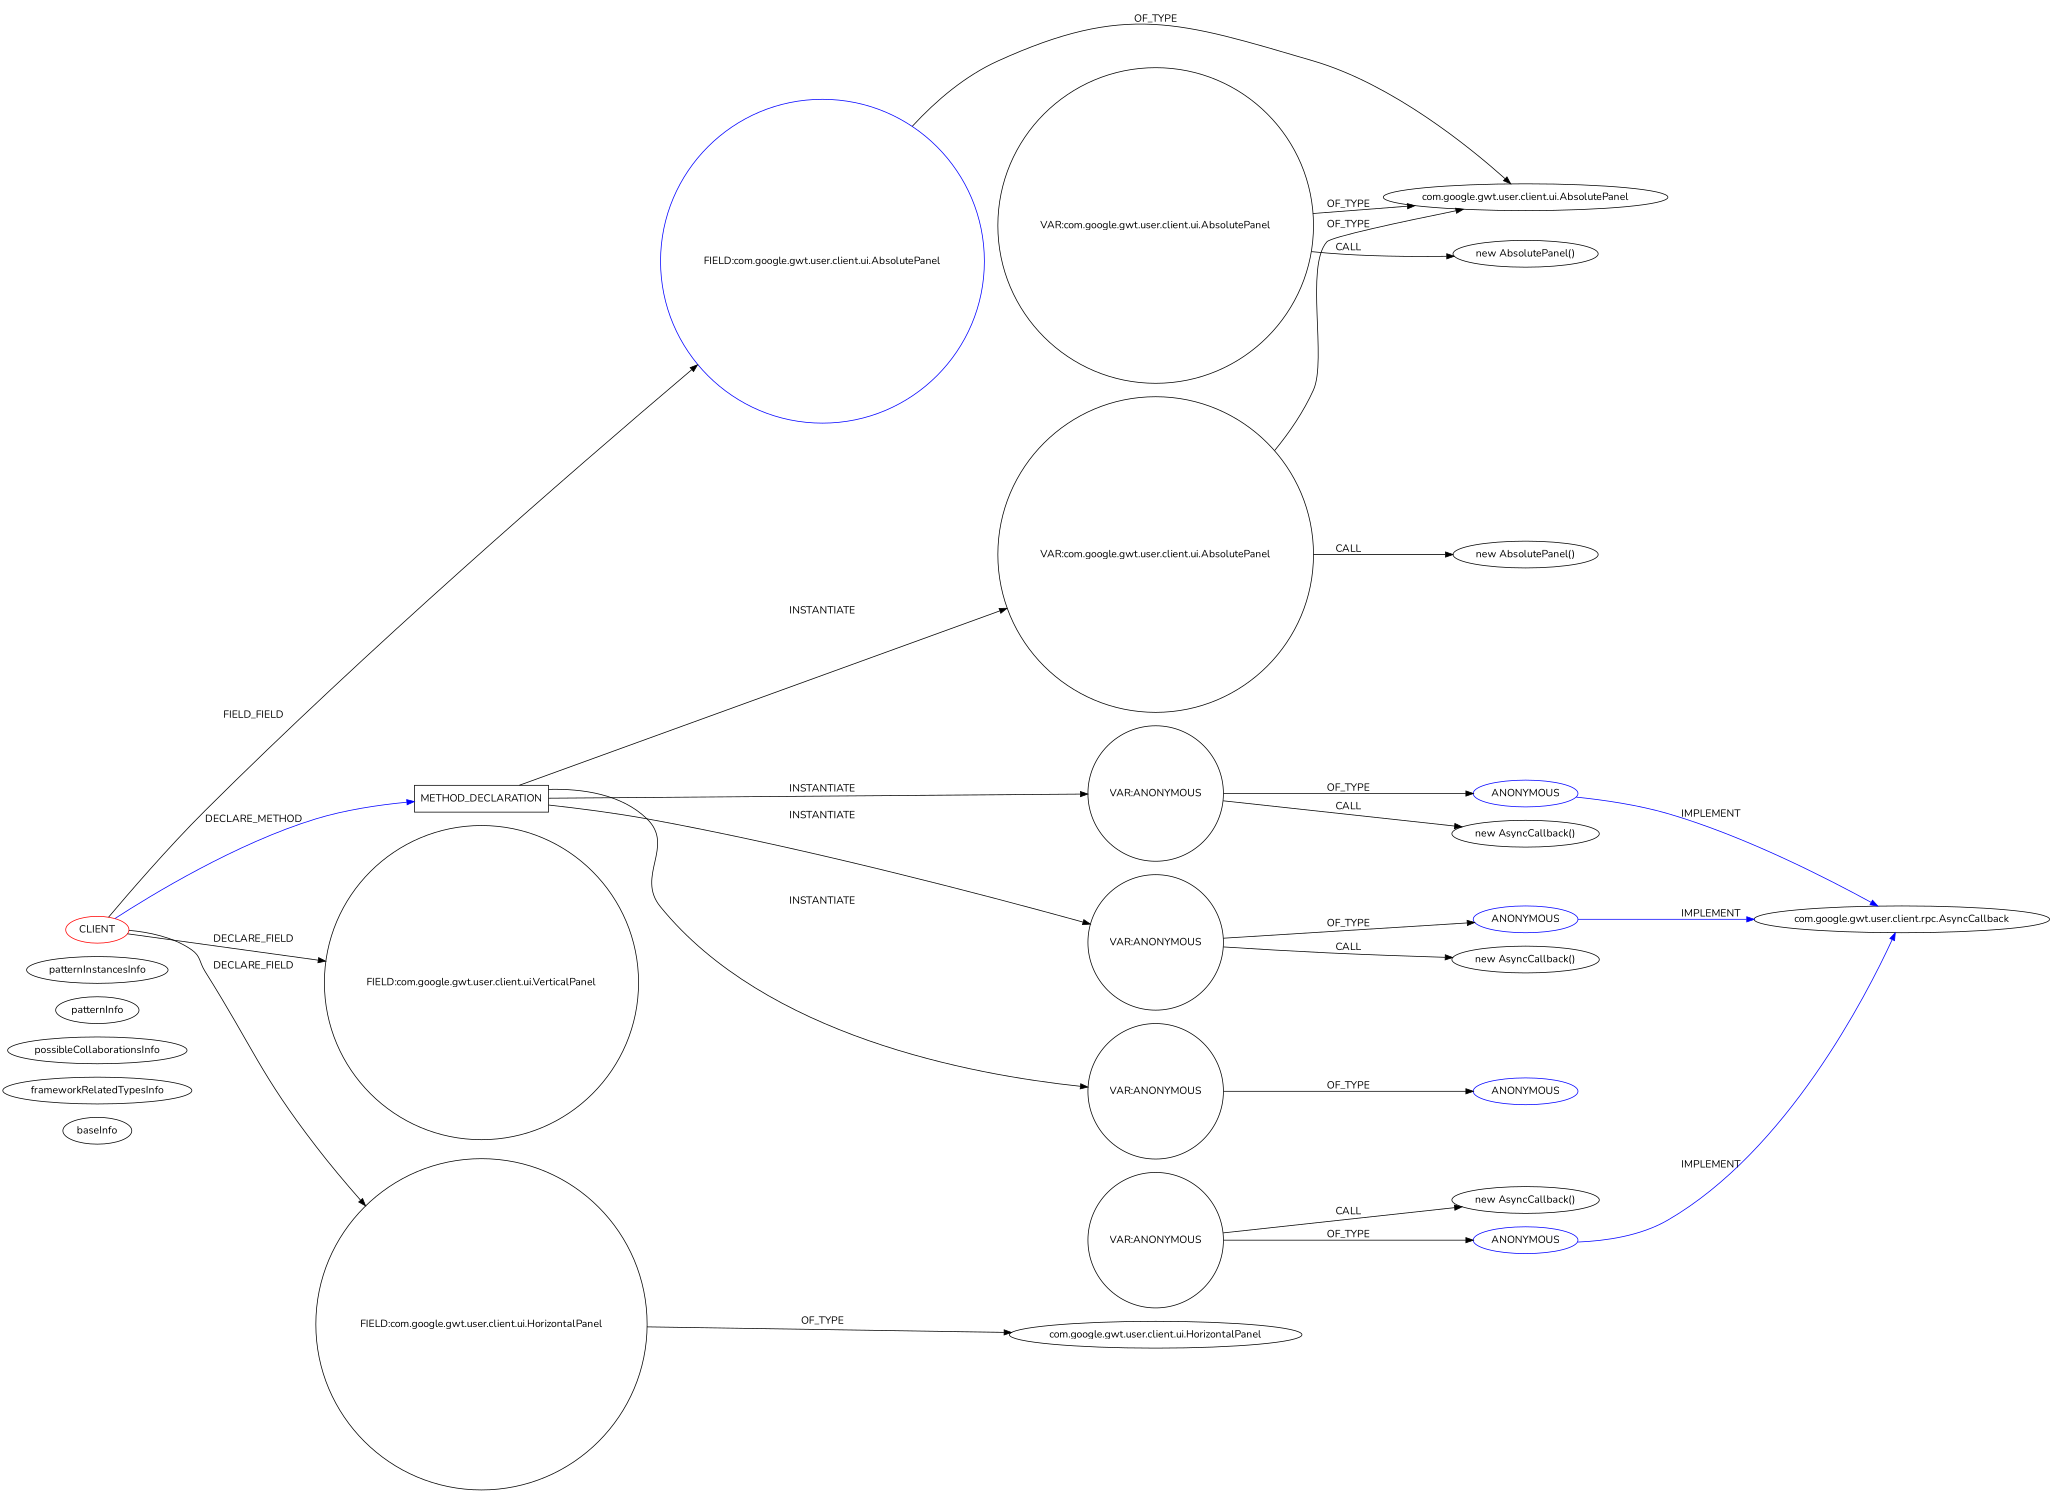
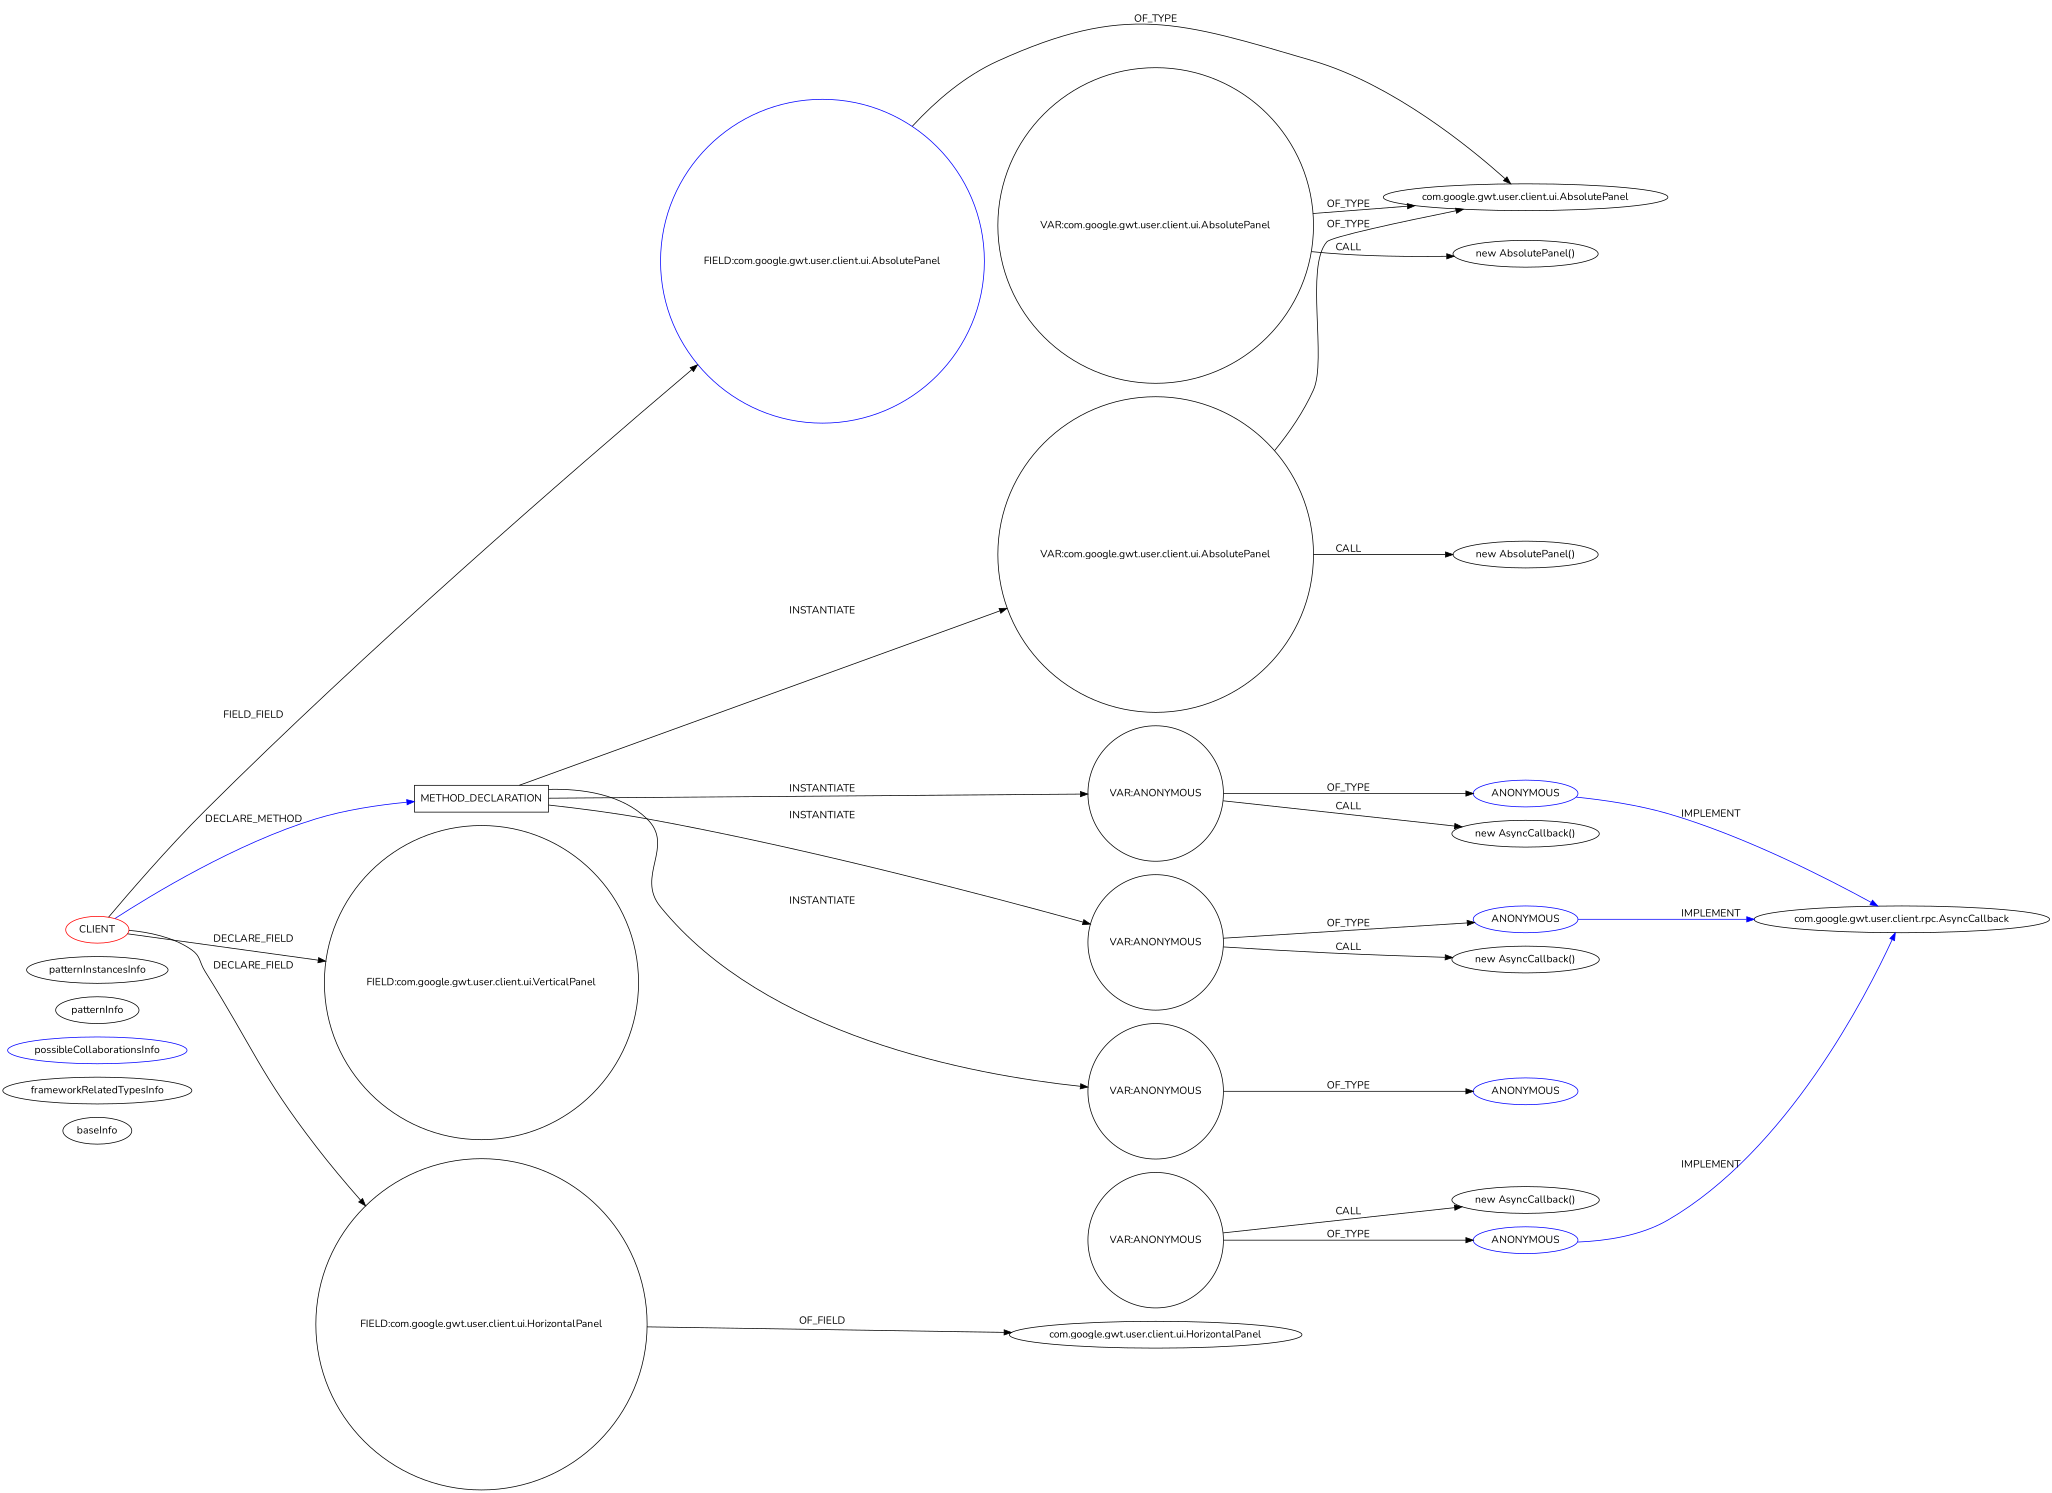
node "possibleCollaborationsInfo": color black -> blue
edge "FIELD:com.google.gwt.user.client.ui.HorizontalPanel" -> "com.google.gwt.user.client.ui.HorizontalPanel": label "OF_TYPE" -> "OF_FIELD"
